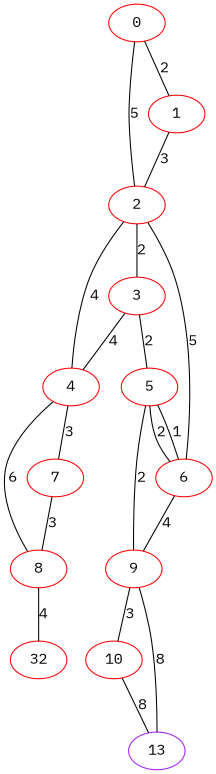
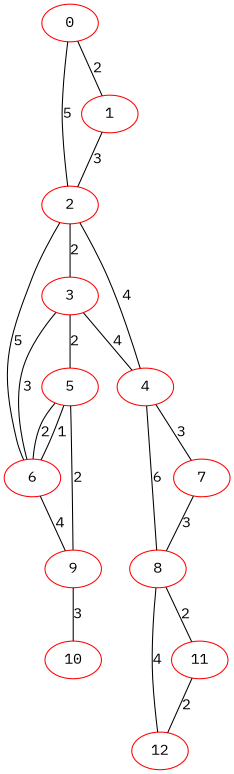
edge "3" -- "6": added, label "3"
node "32": label "32" -> "12"
node "11": added
node "13": removed
